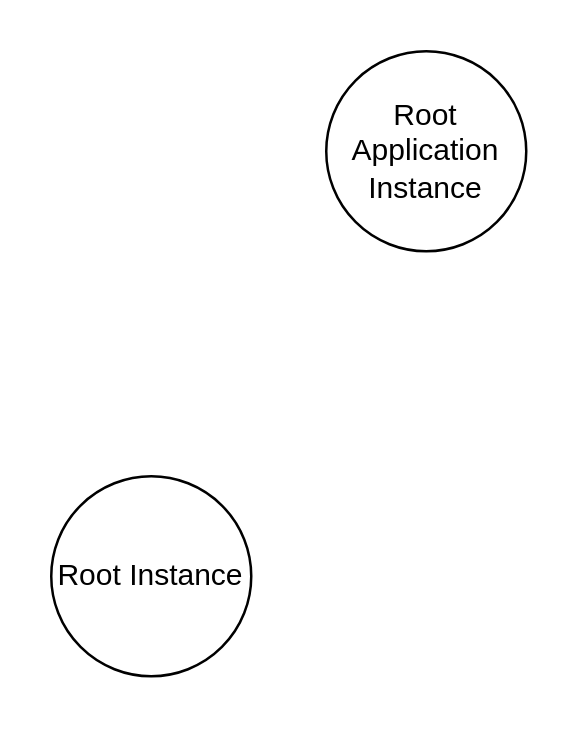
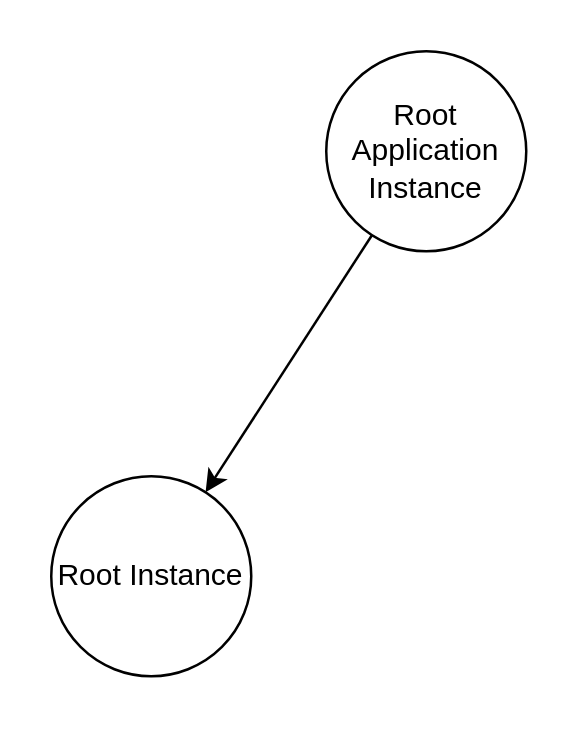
edge "Root Application Instance" -> "Root Instance": added
